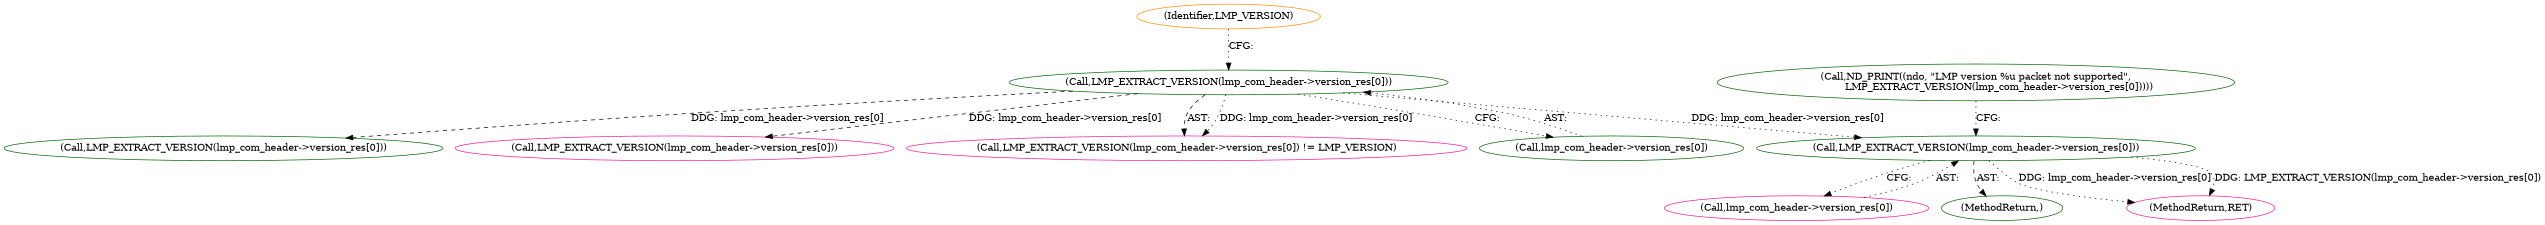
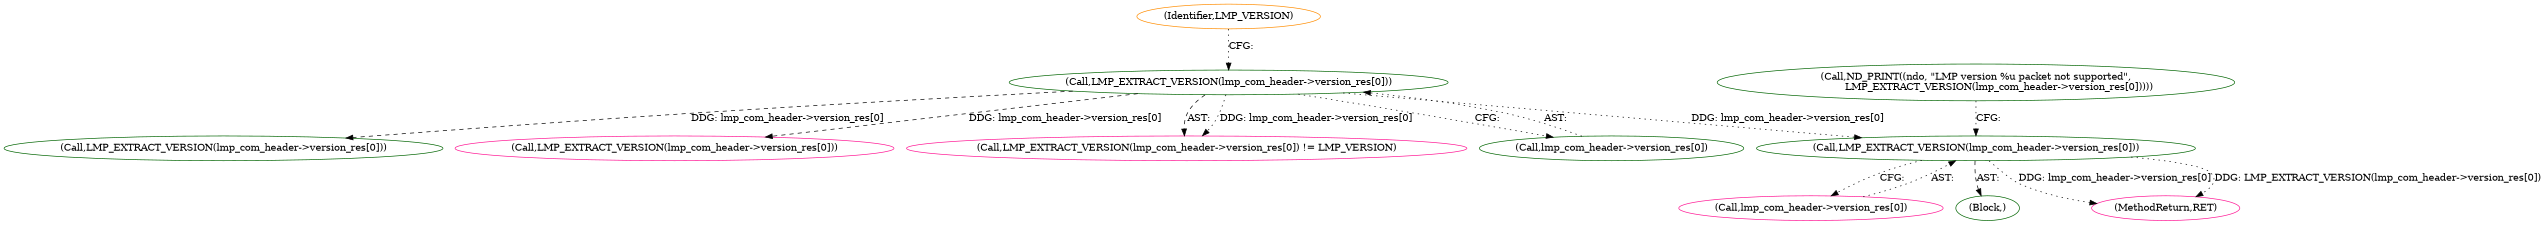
node "(MethodReturn,)": label "(MethodReturn,)" -> "(Block,)"
